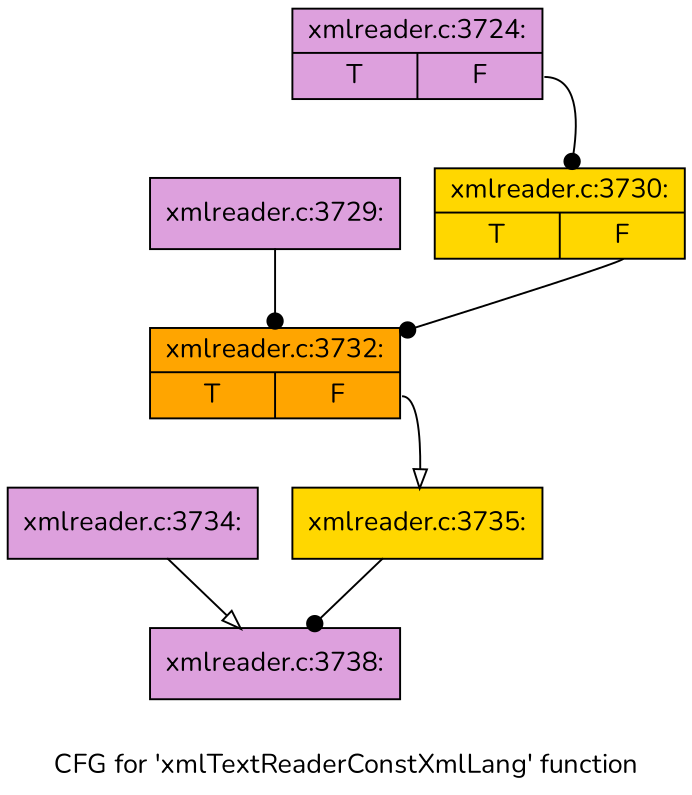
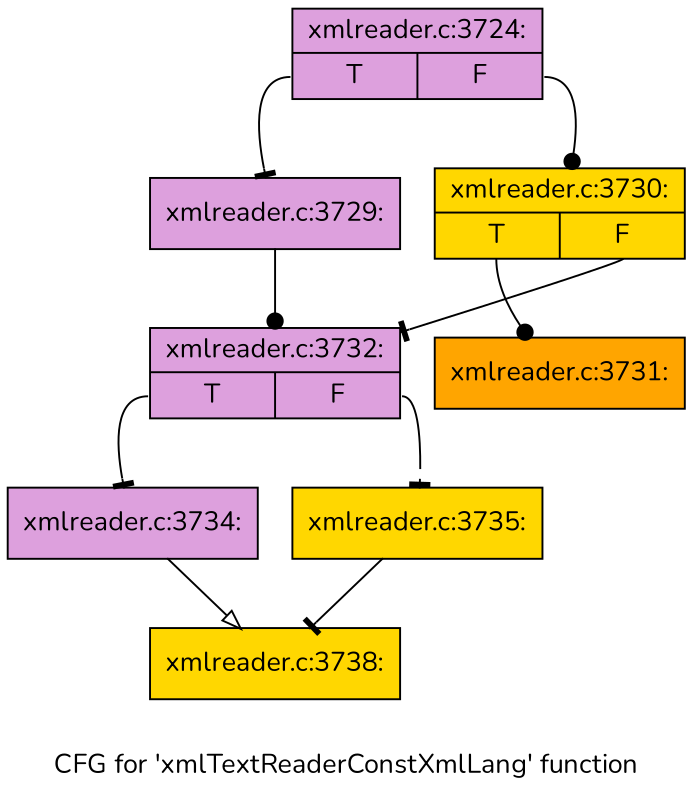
edge "xmlreader.c:3724:" -> "xmlreader.c:3729:": added
edge "xmlreader.c:3730:" -> "xmlreader.c:3732:": arrowhead dot -> tee
node "xmlreader.c:3732:": fillcolor orange -> plum
node "xmlreader.c:3731:": added
edge "xmlreader.c:3732:" -> "xmlreader.c:3735:": arrowhead onormal -> tee
edge "xmlreader.c:3732:" -> "xmlreader.c:3734:": added
edge "xmlreader.c:3735:" -> "xmlreader.c:3738:": arrowhead dot -> tee
node "xmlreader.c:3738:": fillcolor plum -> gold
